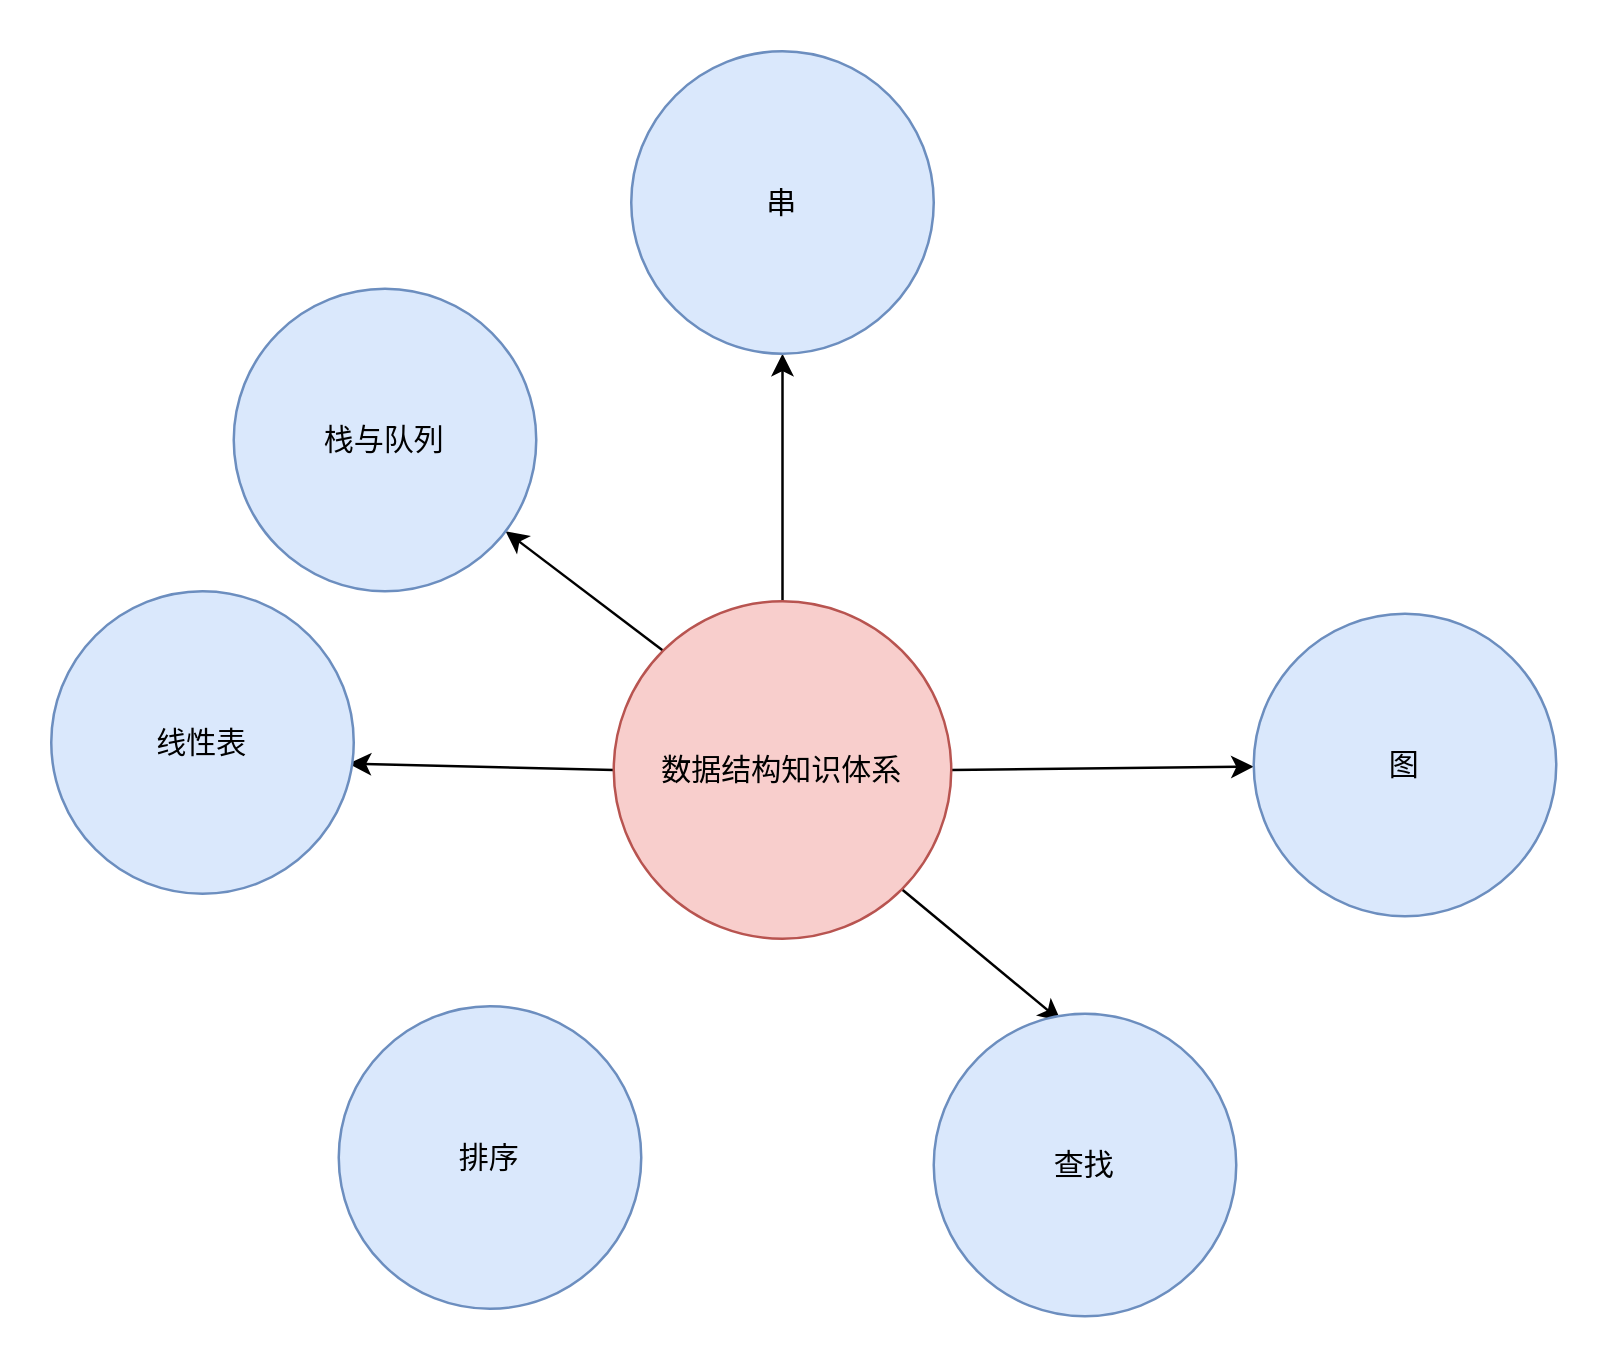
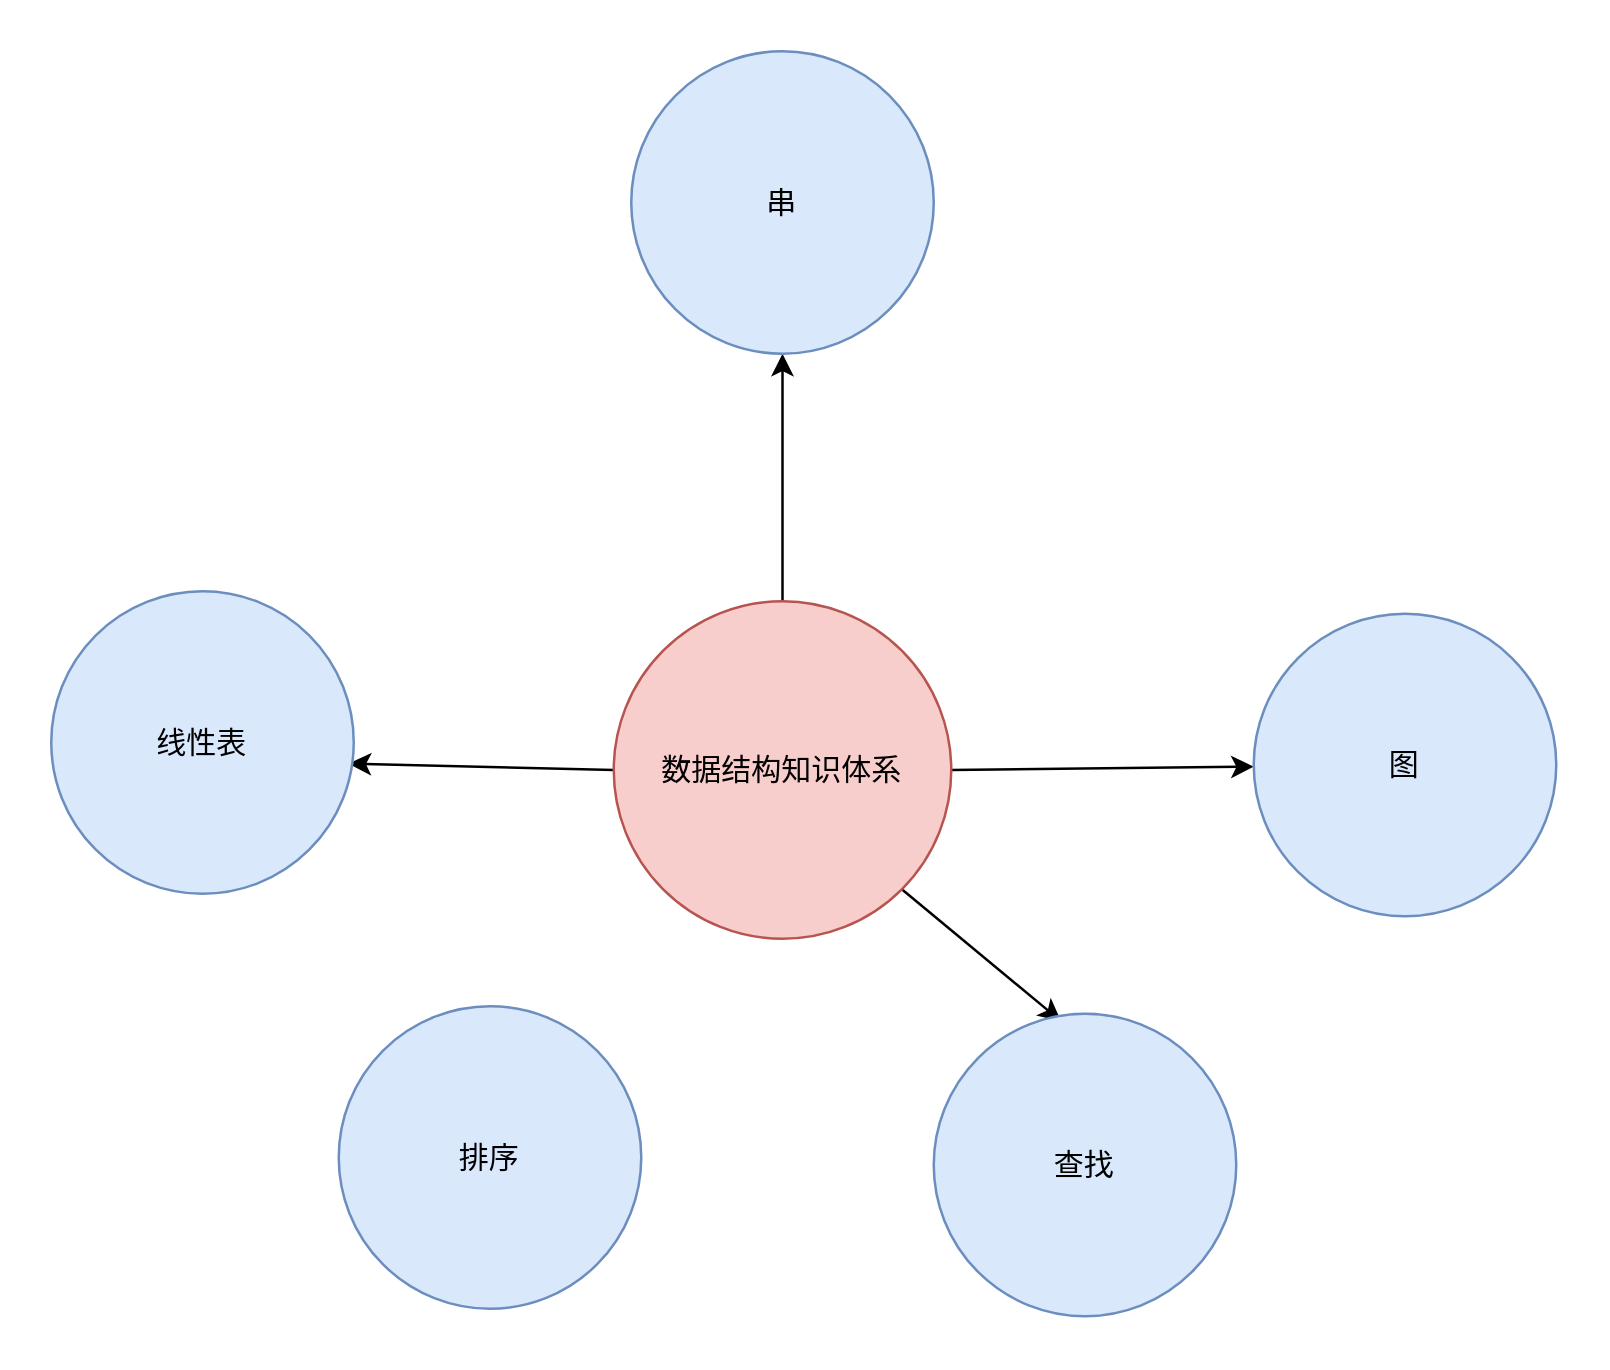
node "栈与队列": removed
edge "数据结构知识体系" -> "栈与队列": removed
